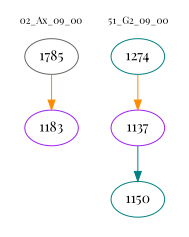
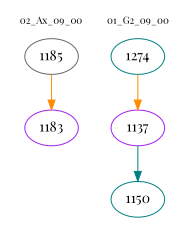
cluster "51_G2_09_00": label "51_G2_09_00" -> "01_G2_09_00"
node "1785": label "1785" -> "1185"
